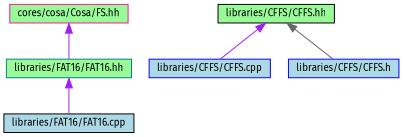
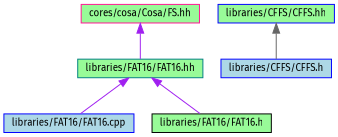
node "libraries/CFFS/CFFS.hh": color black -> blue
node "libraries/CFFS/CFFS.cpp": removed
node "libraries/FAT16/FAT16.cpp": color black -> blue
node "libraries/FAT16/FAT16.h": added
